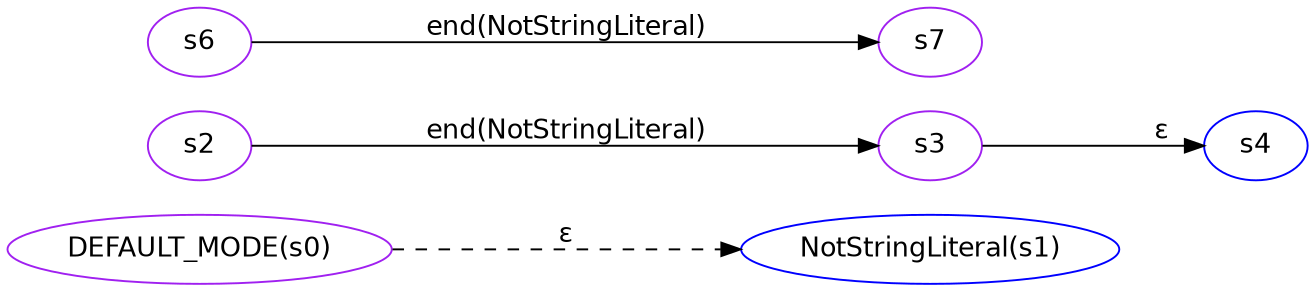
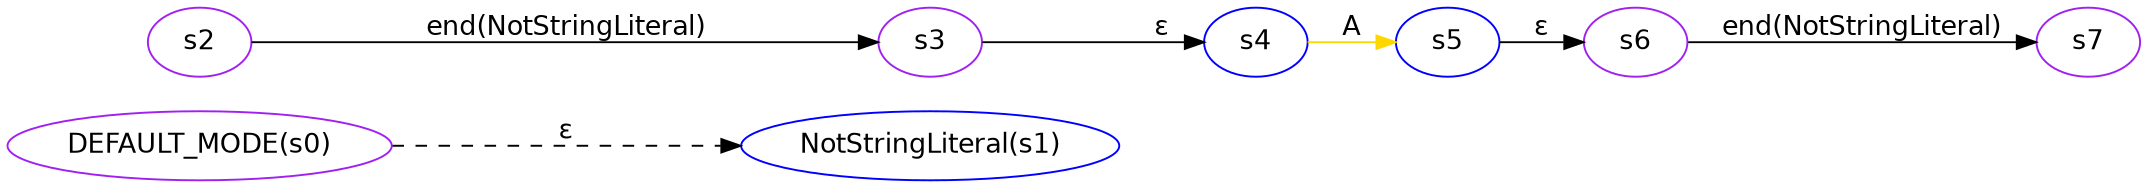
node "s5": added
